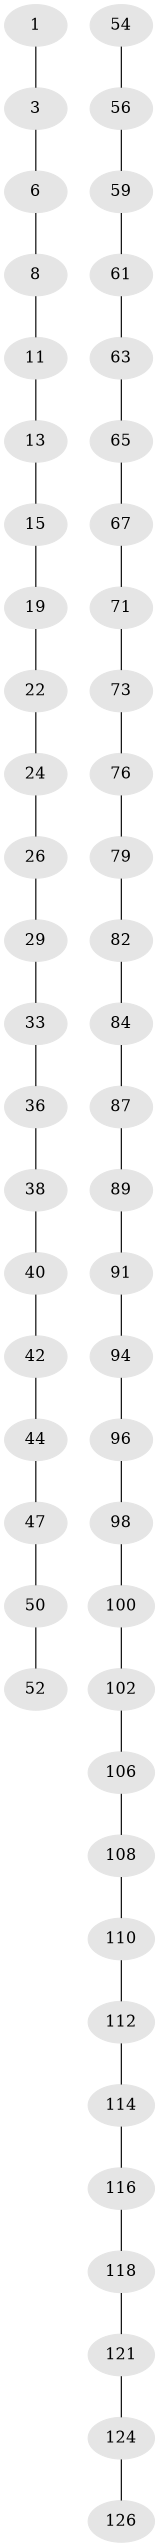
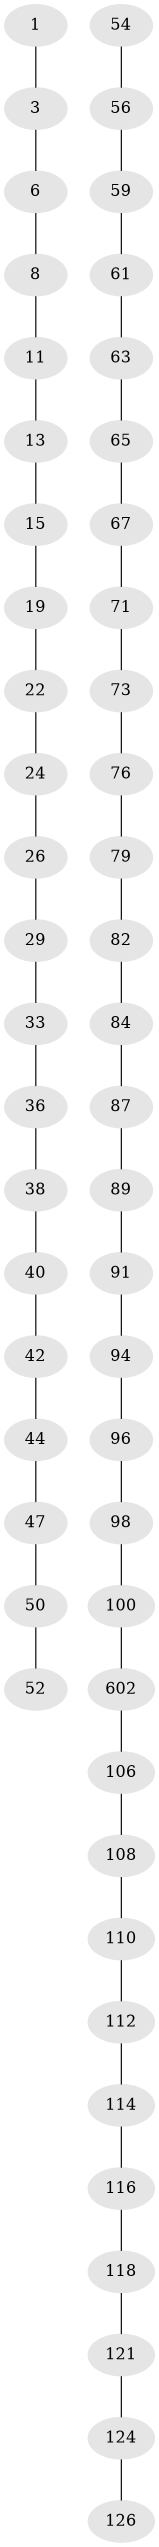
node "102": label "102" -> "602"
